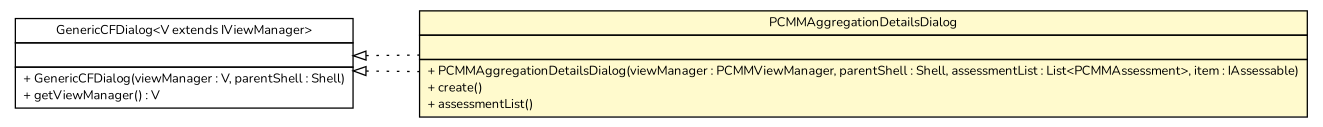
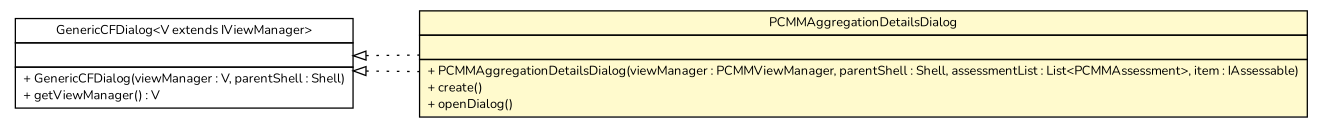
node "PCMMAggregationDetailsDialog": text "+ assessmentList()" -> "+ openDialog()"
